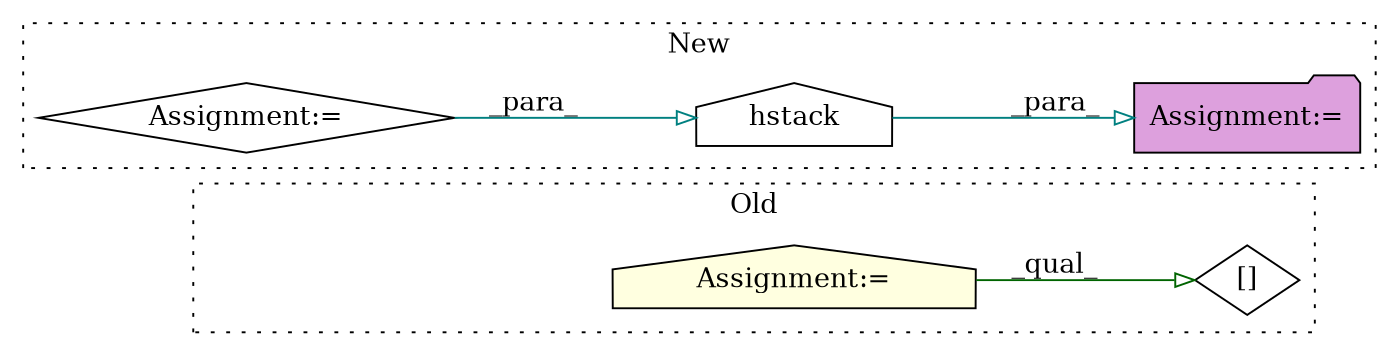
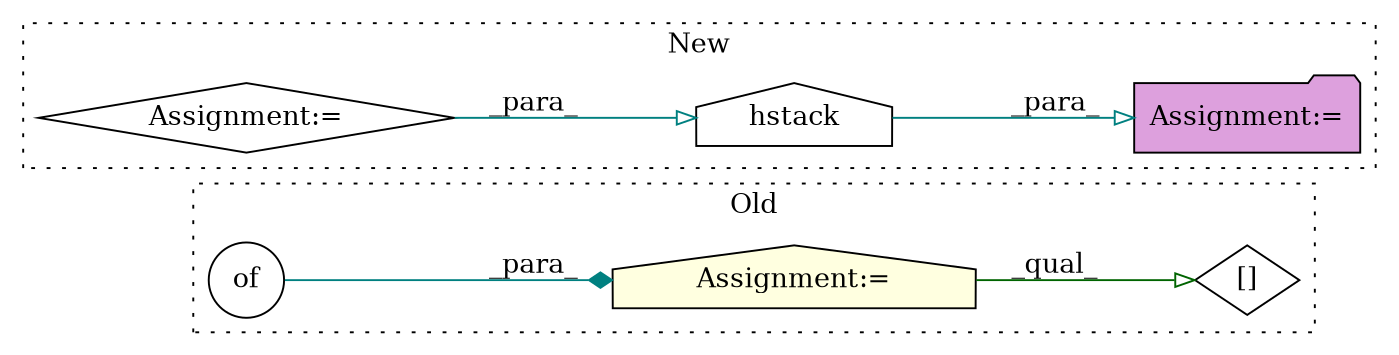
node "of": added
